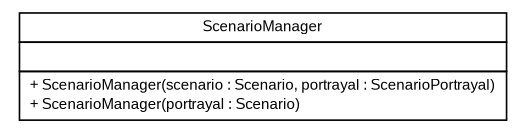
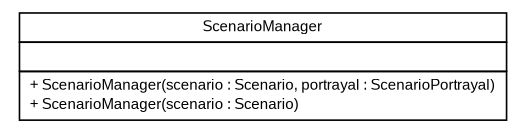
node "ScenarioManager": text "+ ScenarioManager(portrayal : Scenario)" -> "+ ScenarioManager(scenario : Scenario)"
